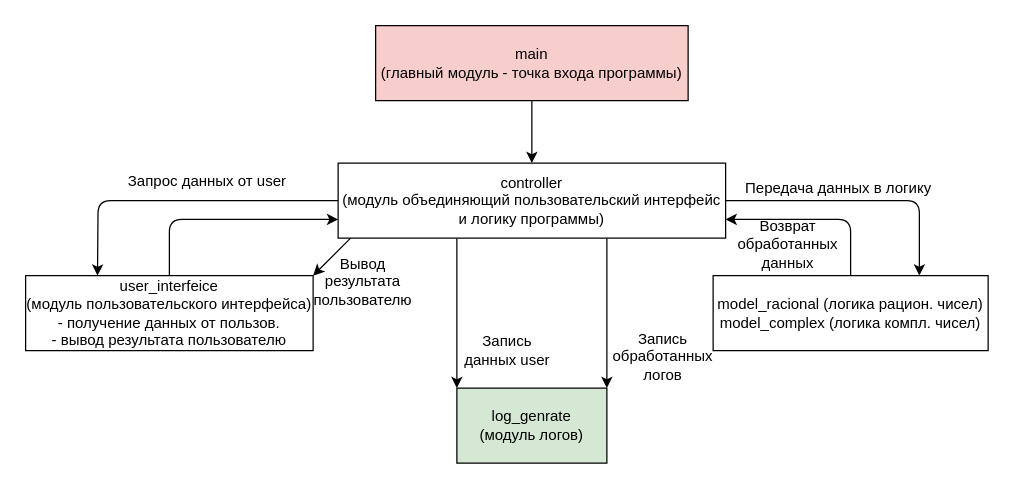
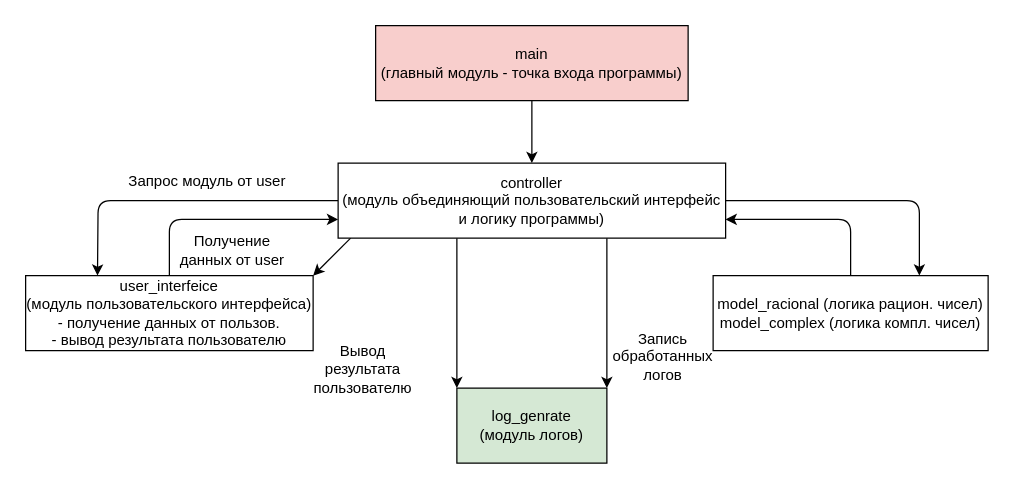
node "Запрос данных от user": label "Запрос данных от user" -> "Запрос модуль от user"
node "Передача данных в логику": removed
node "Возврат обработанных данных": removed
node "Получение данных от user": added
node "Вывод результата пользователю": moved (363, 282) -> (363, 369)
node "Запись данных user": removed
